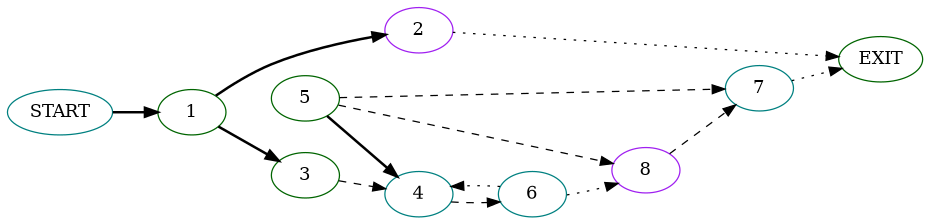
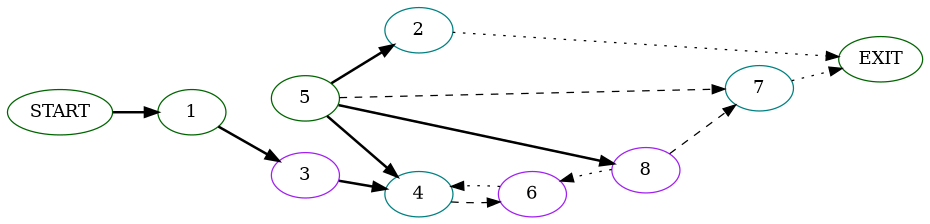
node "2": color purple -> teal
edge "1" -> "2": now "5" -> "2"
node "START": color teal -> darkgreen
edge "5" -> "8": style dashed -> bold
node "3": color darkgreen -> purple
edge "3" -> "4": style dashed -> bold
edge "6" -> "8": reversed
node "6": color teal -> purple
